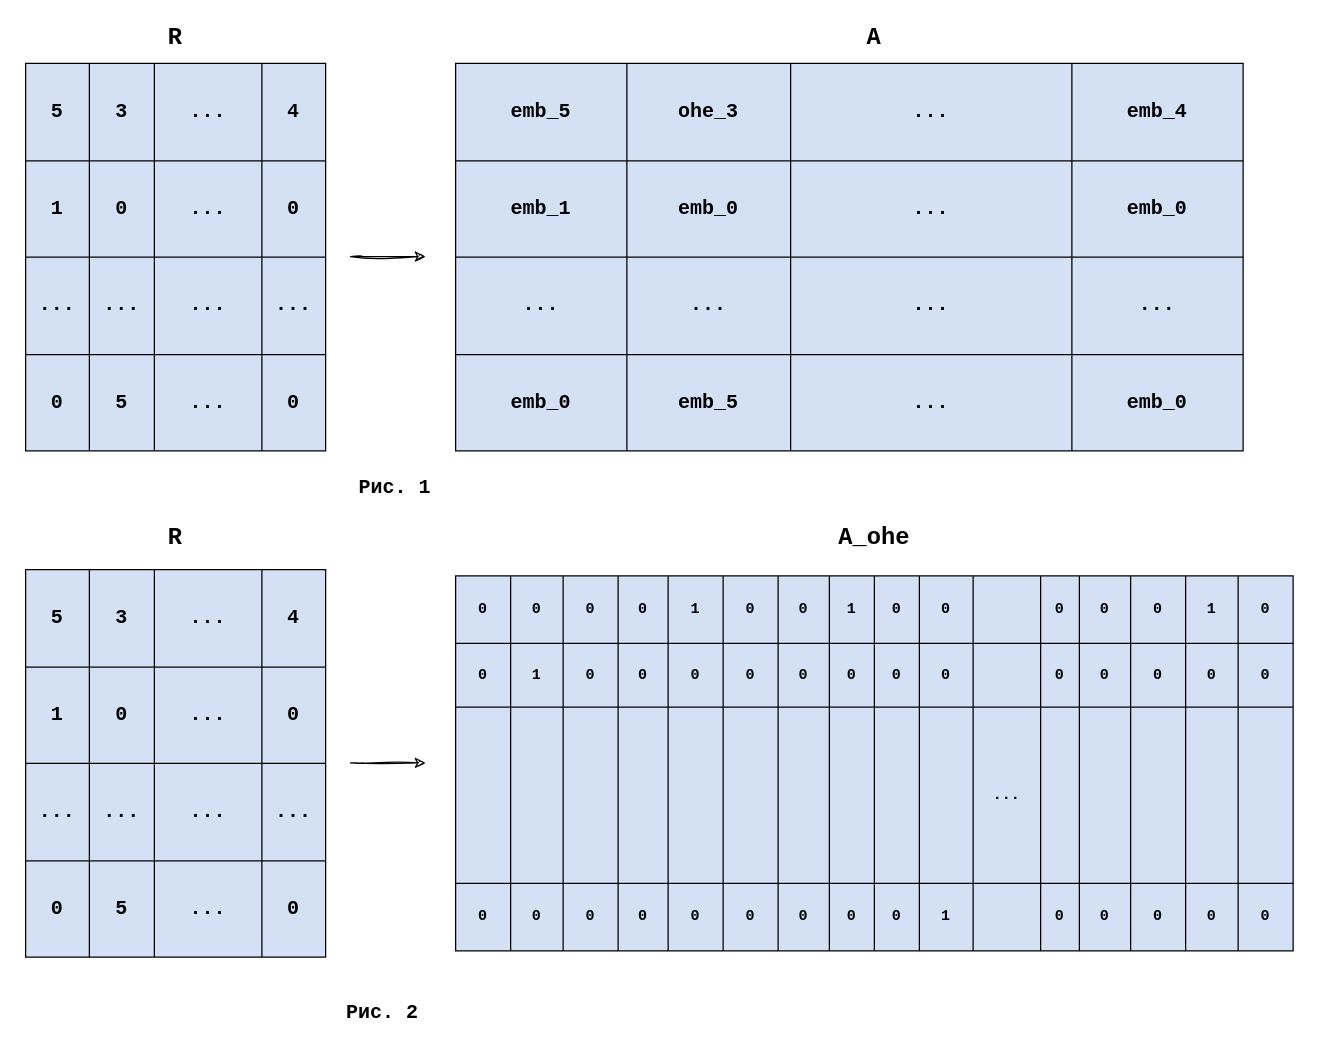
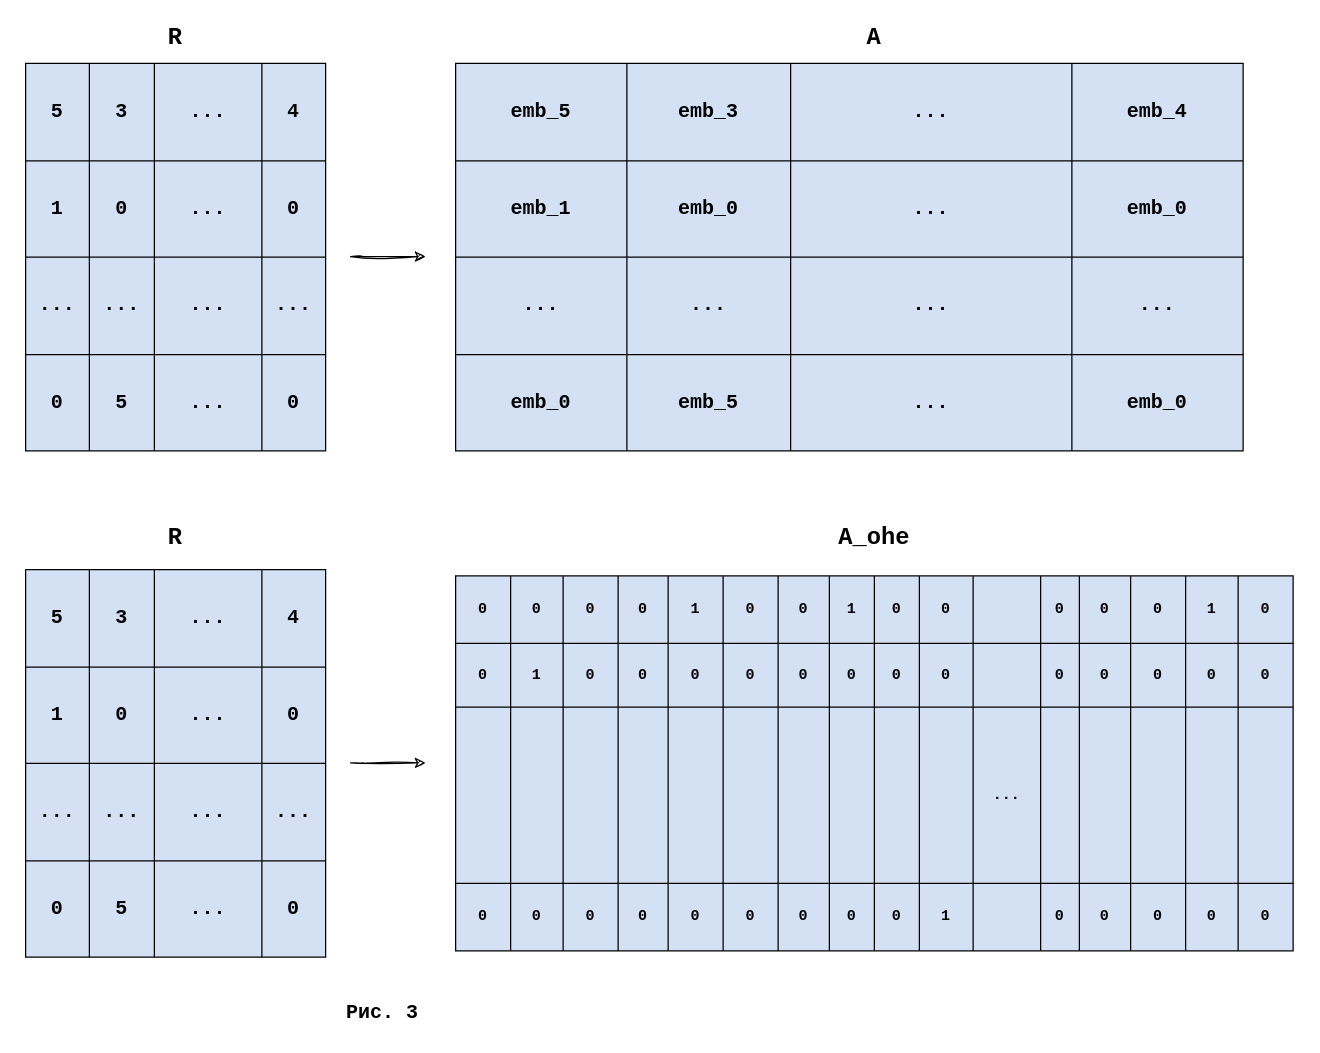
node "ohe_3": label "ohe_3" -> "emb_3"
node "Рис. 1": removed
node "Рис. 2": label "Рис. 2" -> "Рис. 3"
